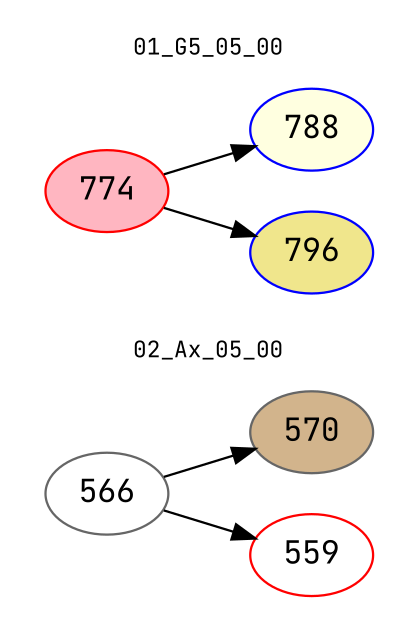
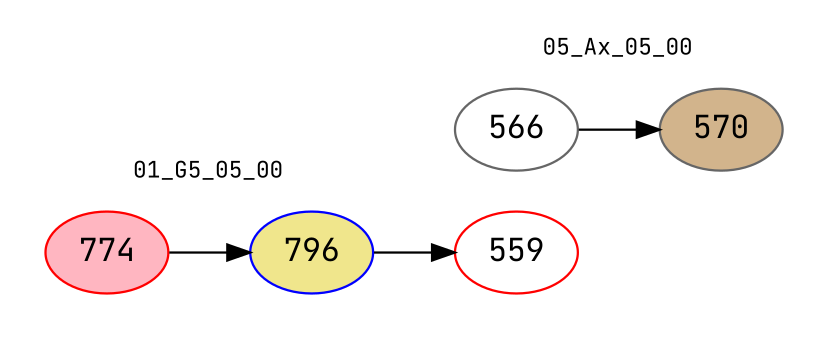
node "788": removed
cluster "02_Ax_05_00": label "02_Ax_05_00" -> "05_Ax_05_00"
edge "566" -> "559": now "796" -> "559"
